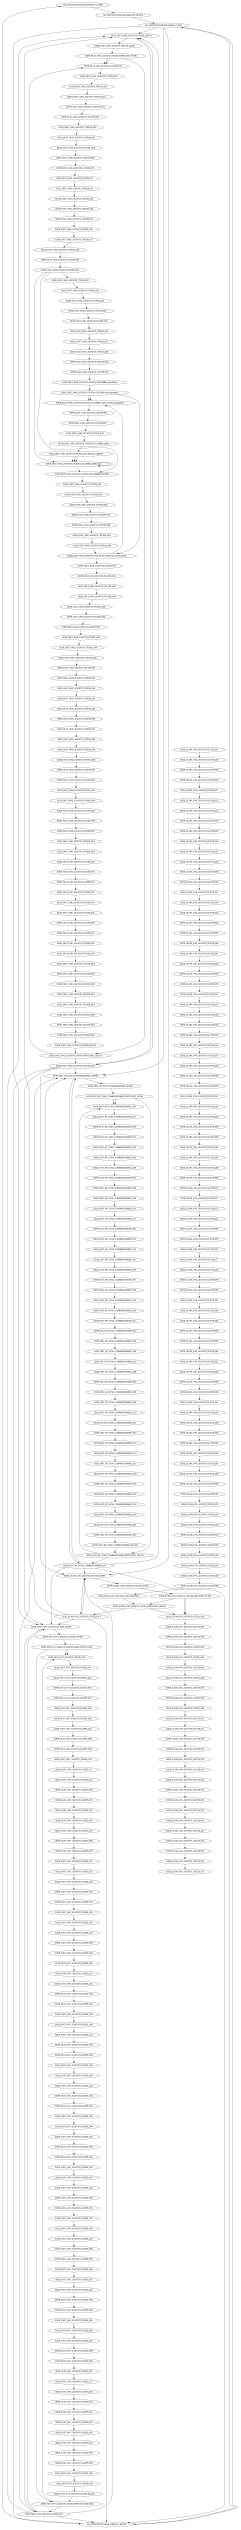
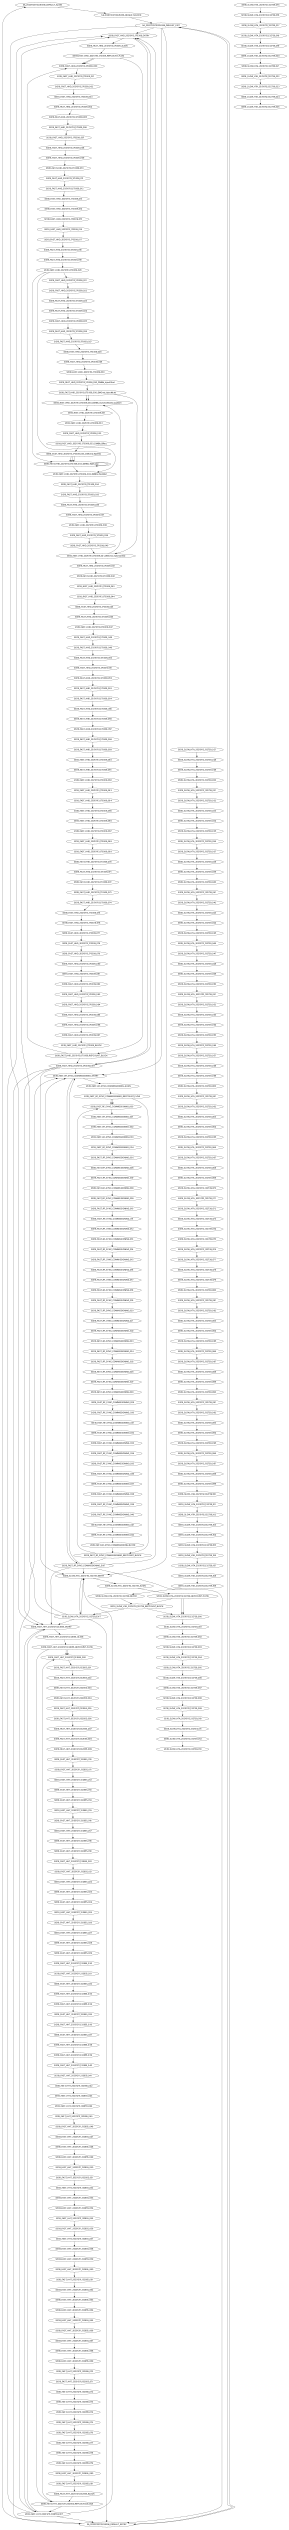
node "SIS18_SLOW_HTA_20210112_132739_014": removed
